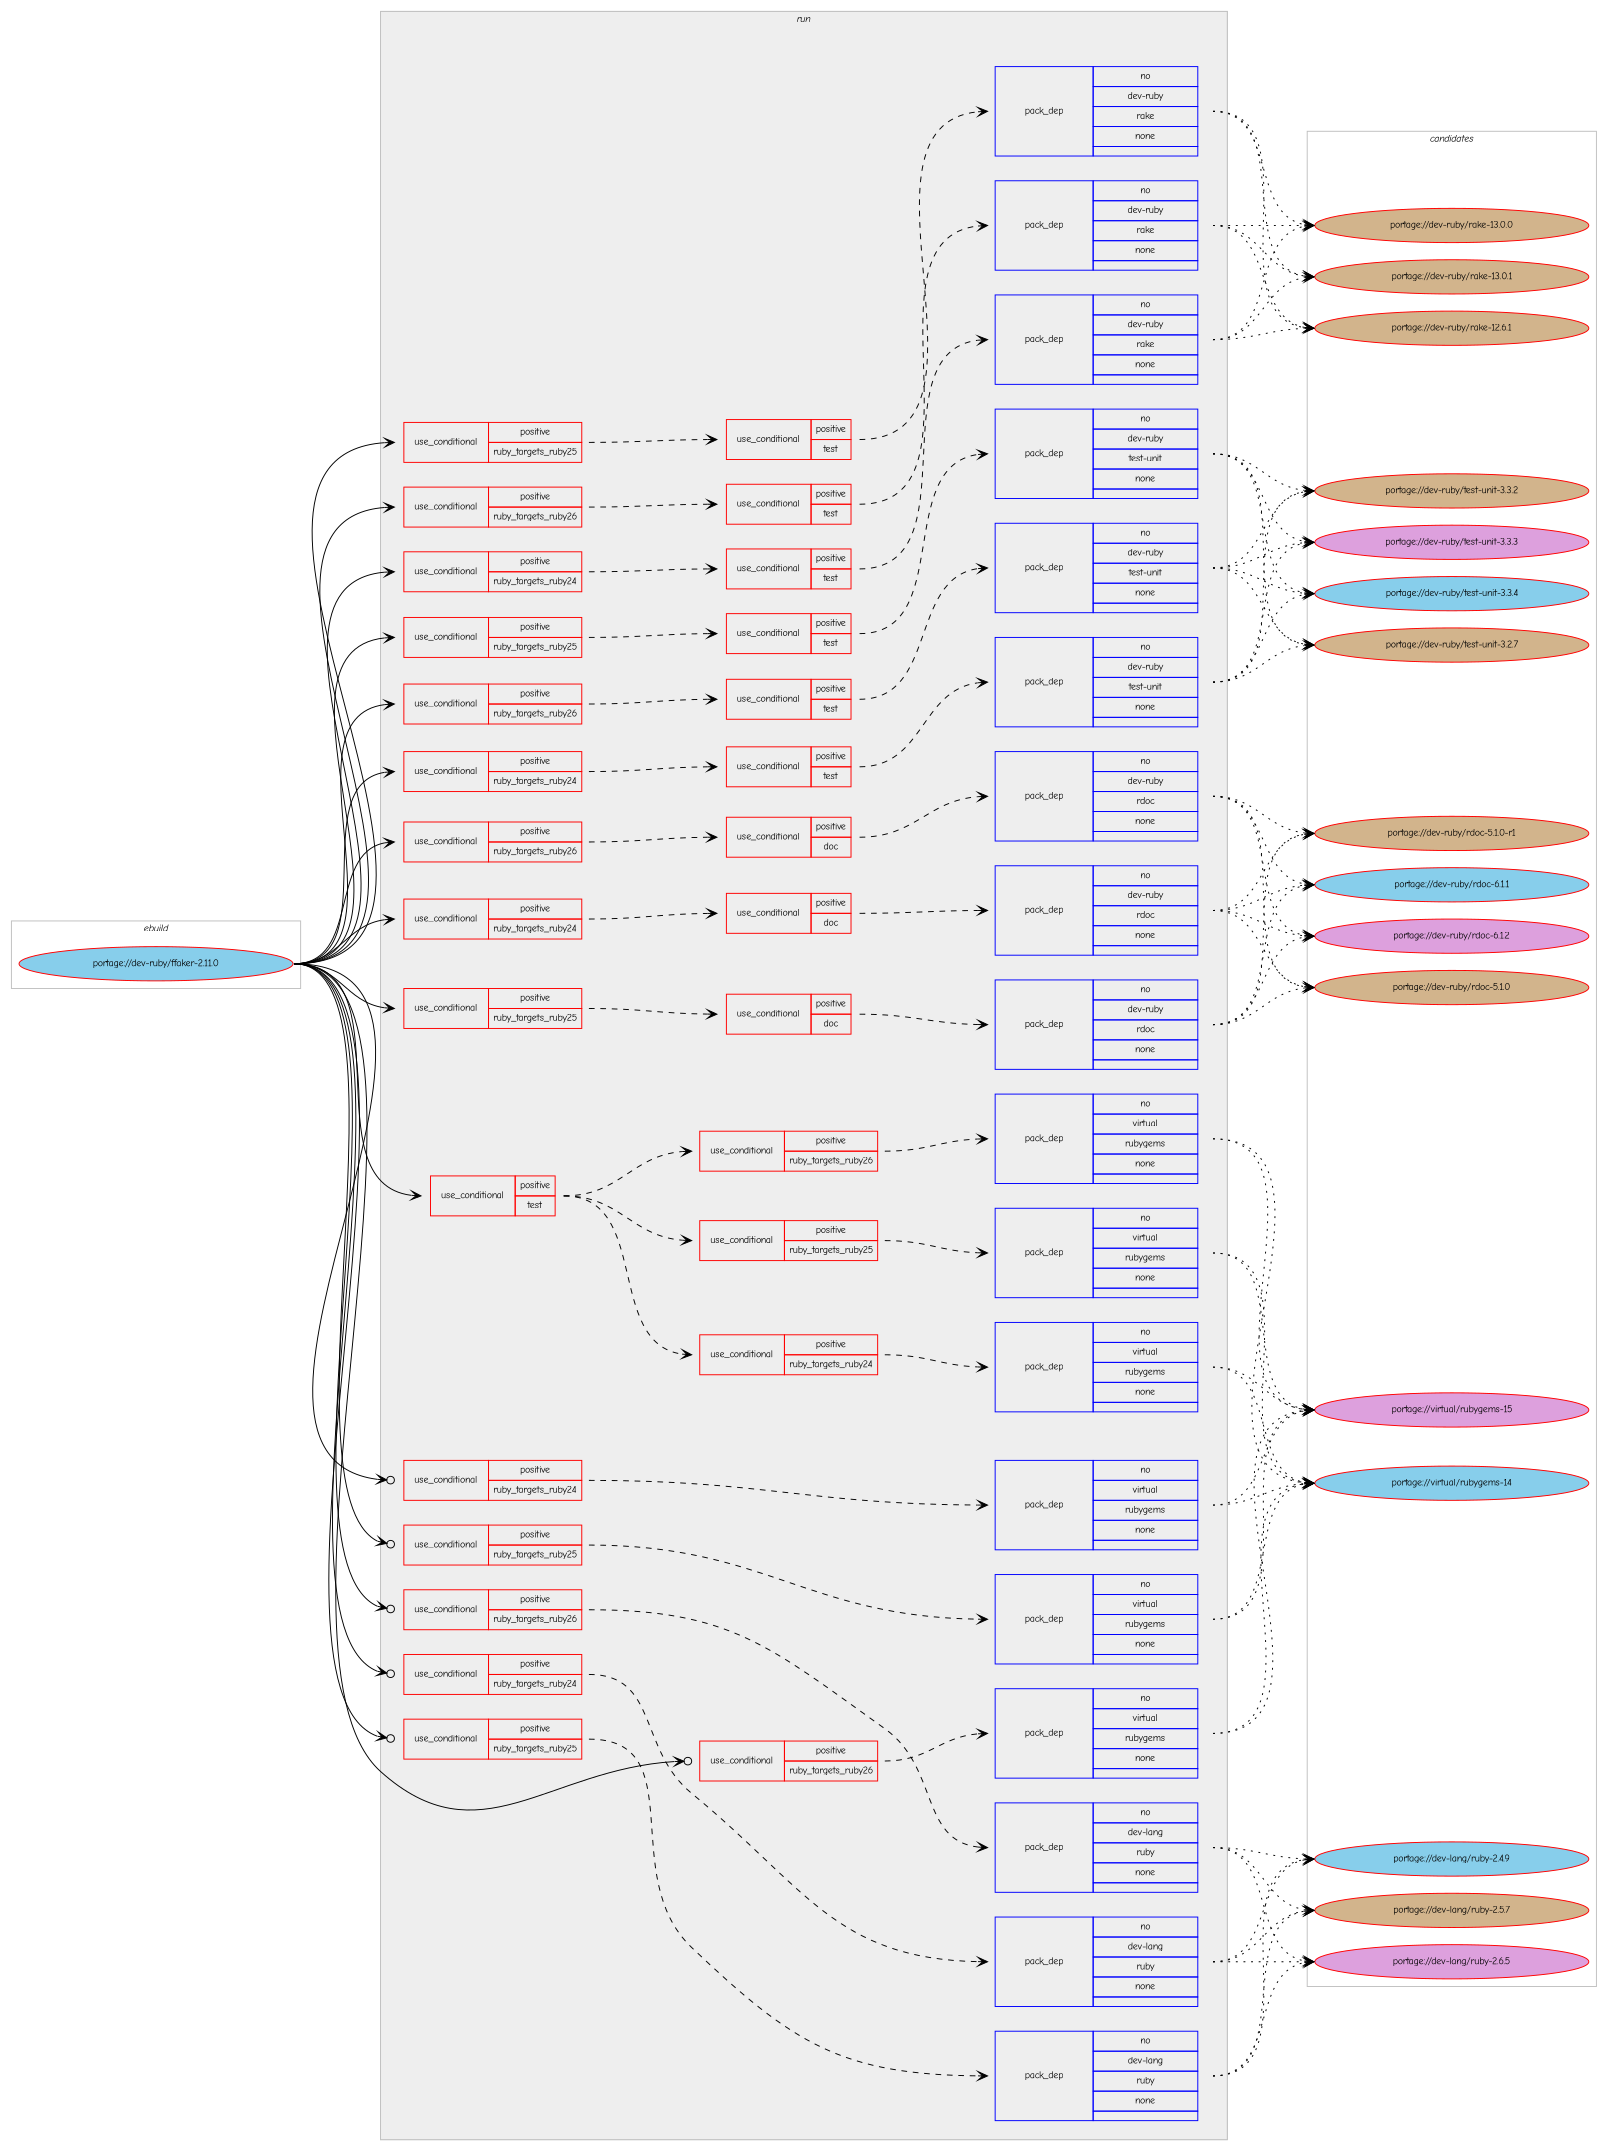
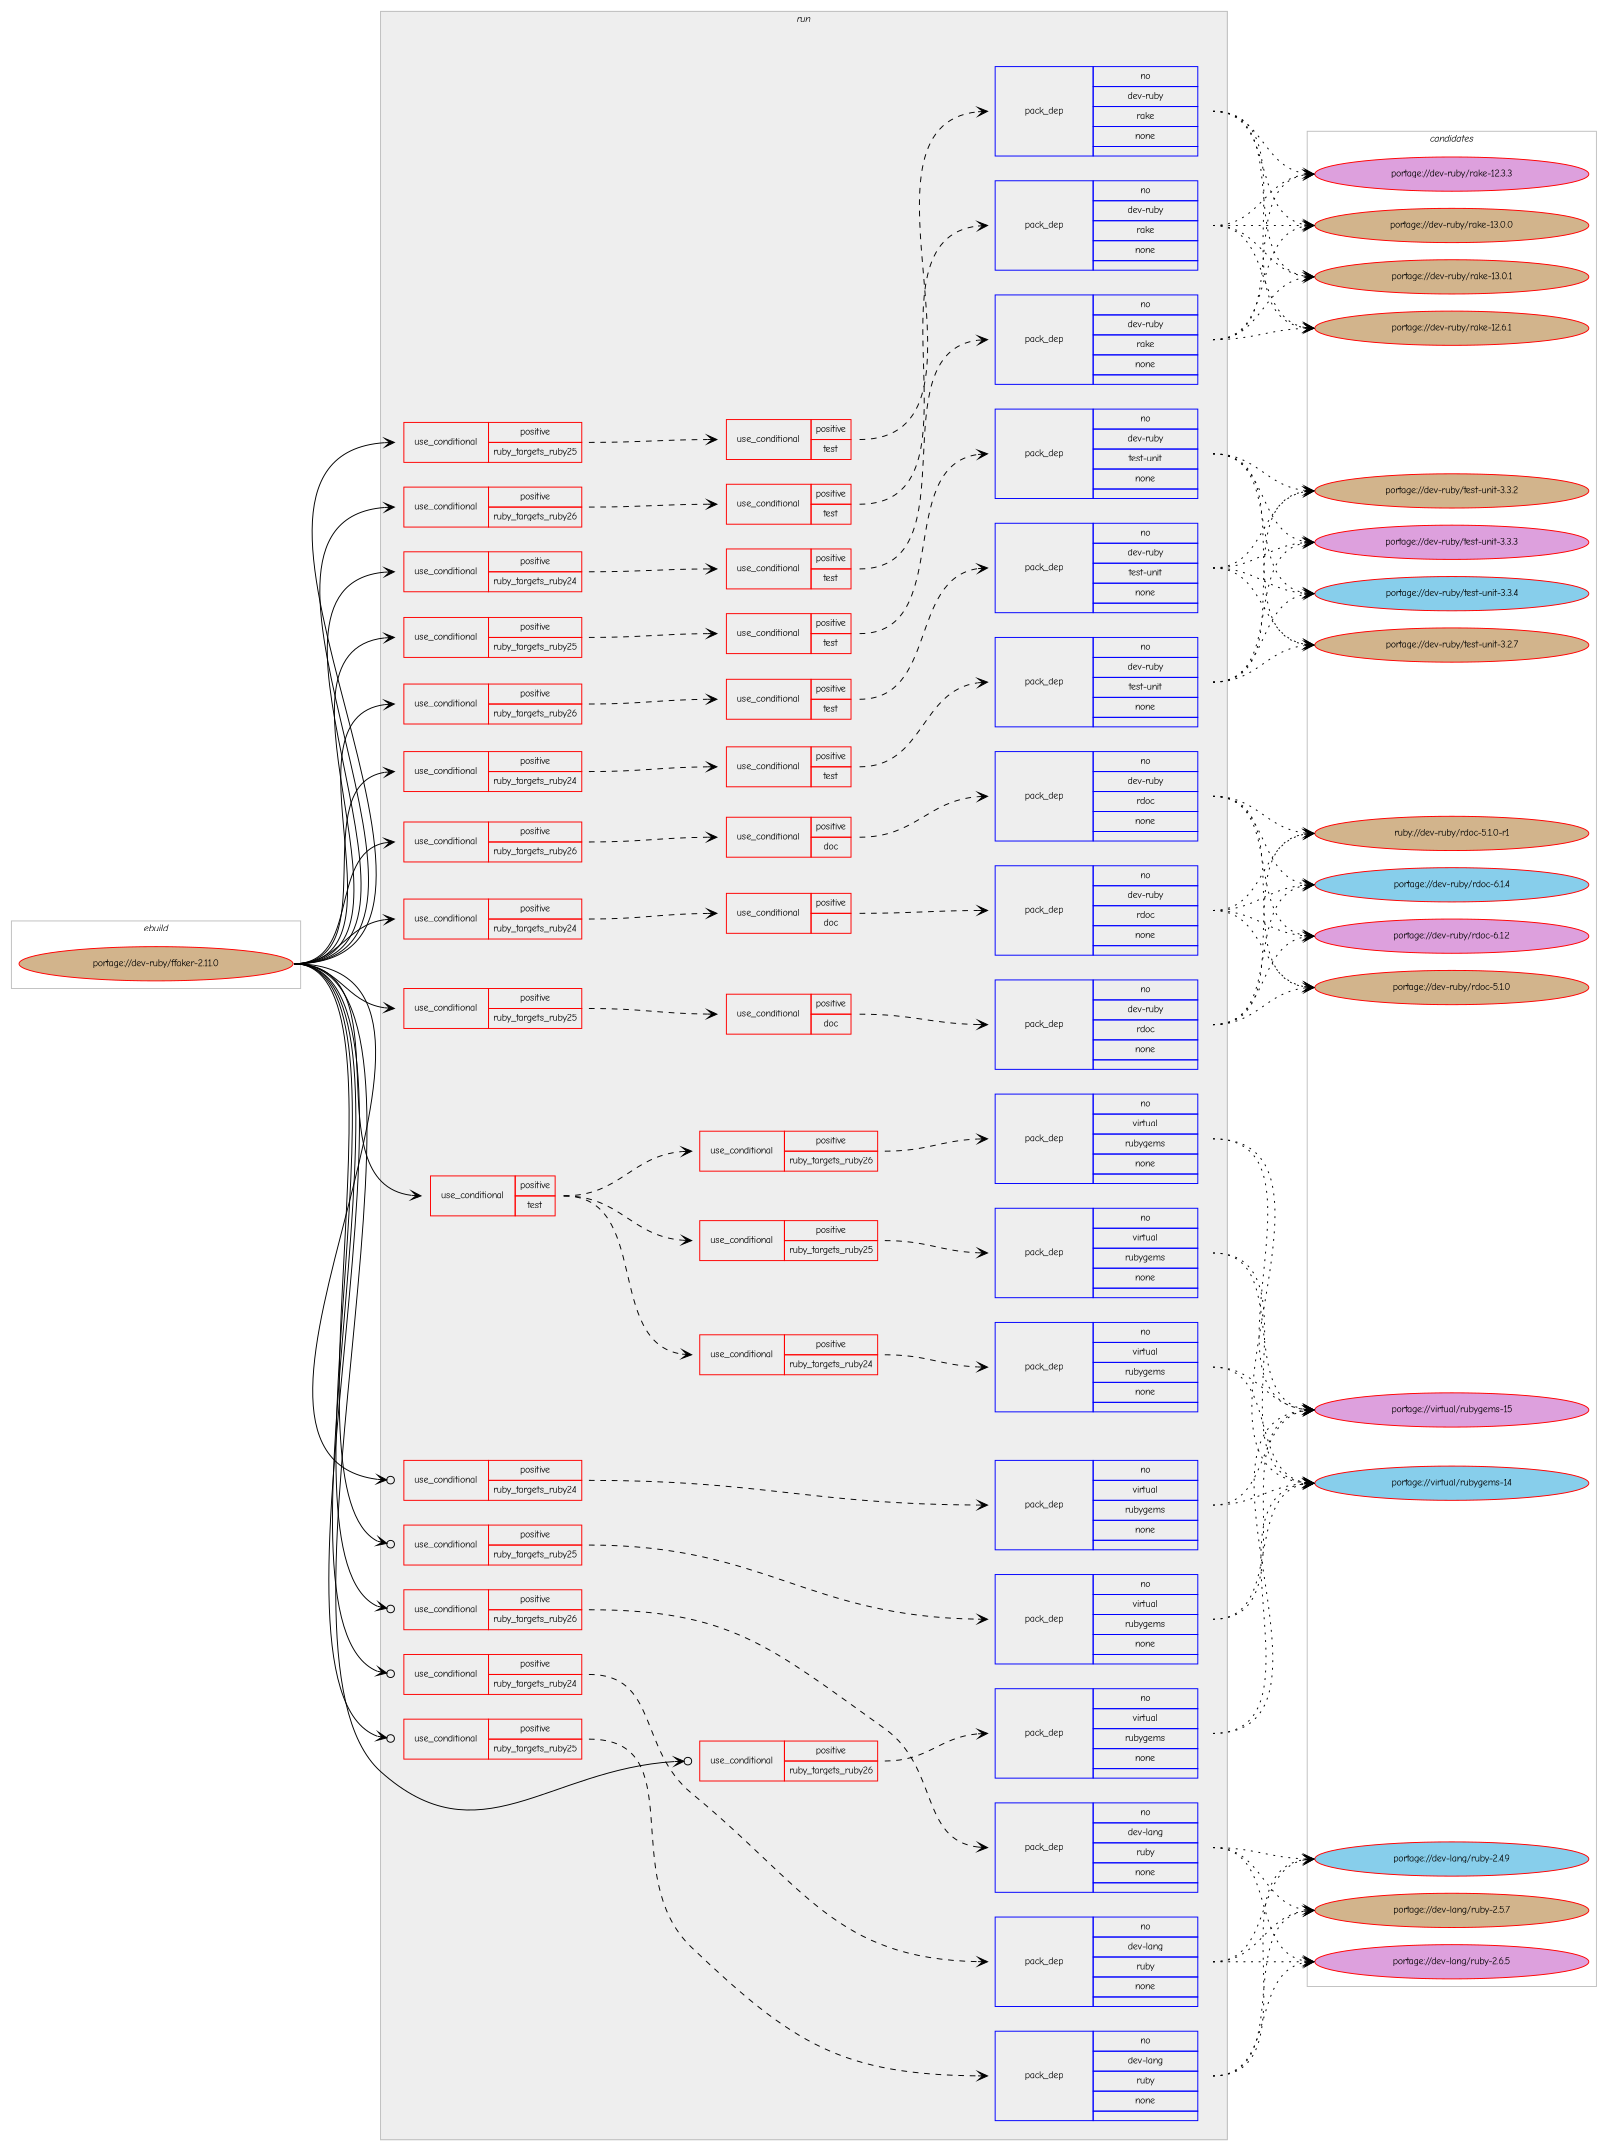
node "portage://dev-ruby/rake-12.3.3": added
node "portage://dev-ruby/rdoc-5.1.0-r1": label "portage://dev-ruby/rdoc-5.1.0-r1" -> "ruby://dev-ruby/rdoc-5.1.0-r1"
node "portage://dev-ruby/rdoc-6.1.1": label "portage://dev-ruby/rdoc-6.1.1" -> "portage://dev-ruby/rdoc-6.1.4"
node "portage://dev-ruby/ffaker-2.11.0": fillcolor skyblue -> tan
